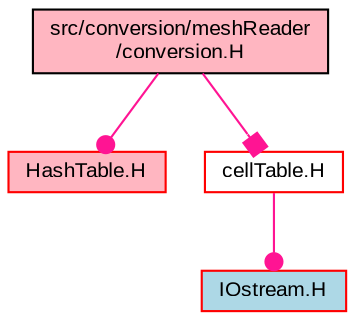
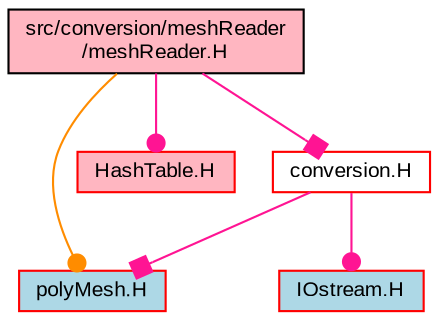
node "src/conversion/meshReader /conversion.H": label "src/conversion/meshReader /conversion.H" -> "src/conversion/meshReader /meshReader.H"
node "cellTable.H": label "cellTable.H" -> "conversion.H"
node "polyMesh.H": added
